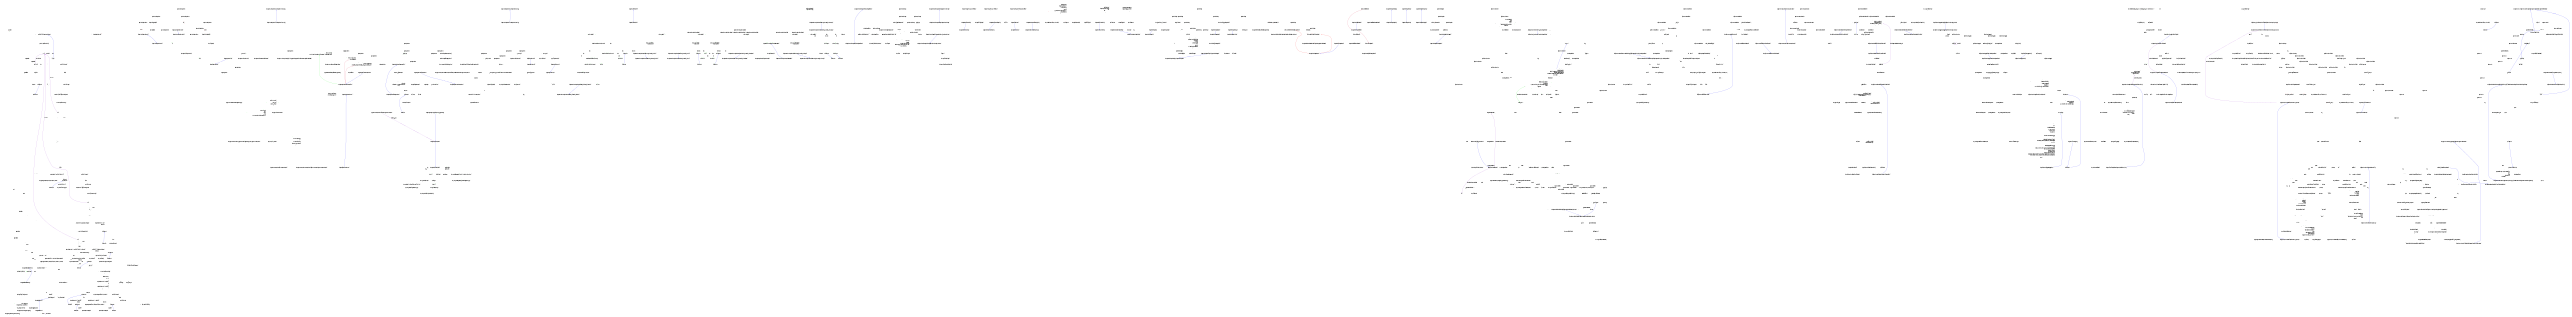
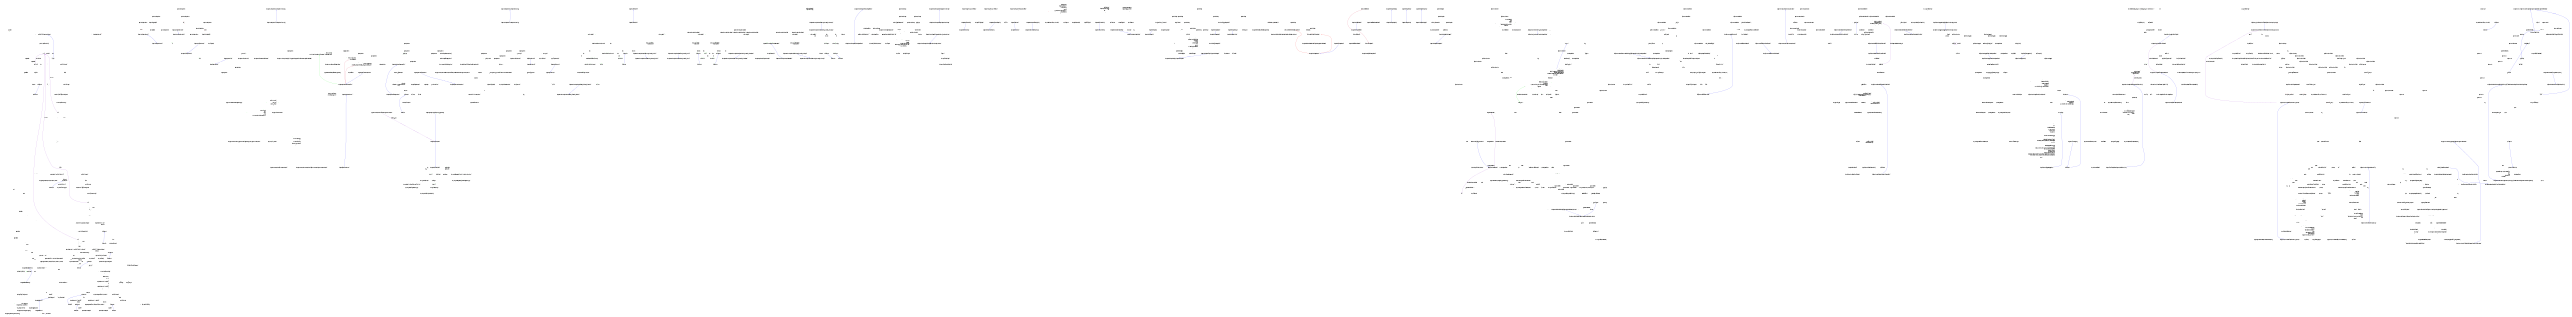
node "Exit HangFire.Web.AspNetBackgroundJobServer.Stop()": added
